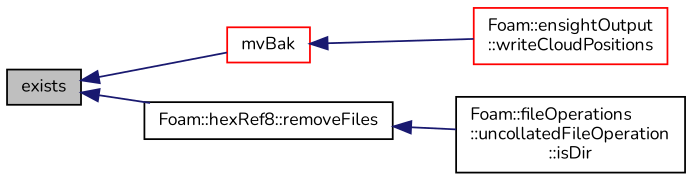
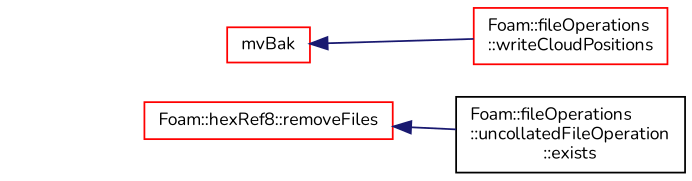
node "Foam::ensightOutput ::writeCloudPositions": label "Foam::ensightOutput ::writeCloudPositions" -> "Foam::fileOperations ::writeCloudPositions"
node "exists": removed
node "Foam::hexRef8::removeFiles": color black -> red
node "Foam::fileOperations ::uncollatedFileOperation ::isDir": label "Foam::fileOperations ::uncollatedFileOperation ::isDir" -> "Foam::fileOperations ::uncollatedFileOperation ::exists"
